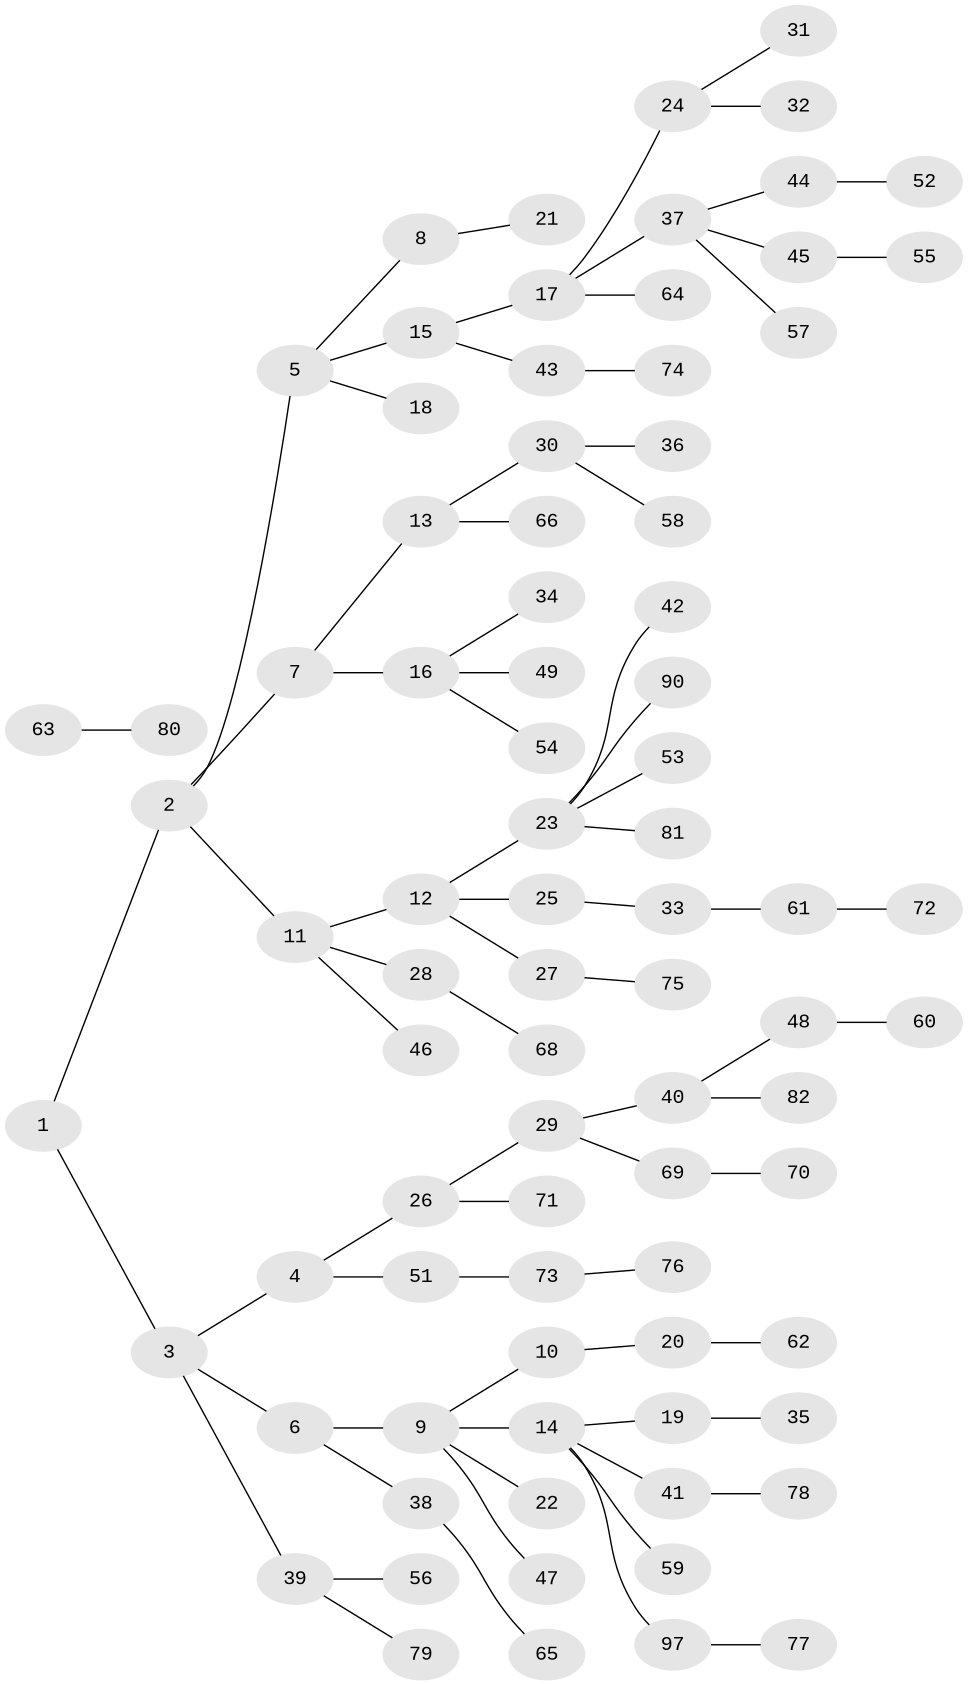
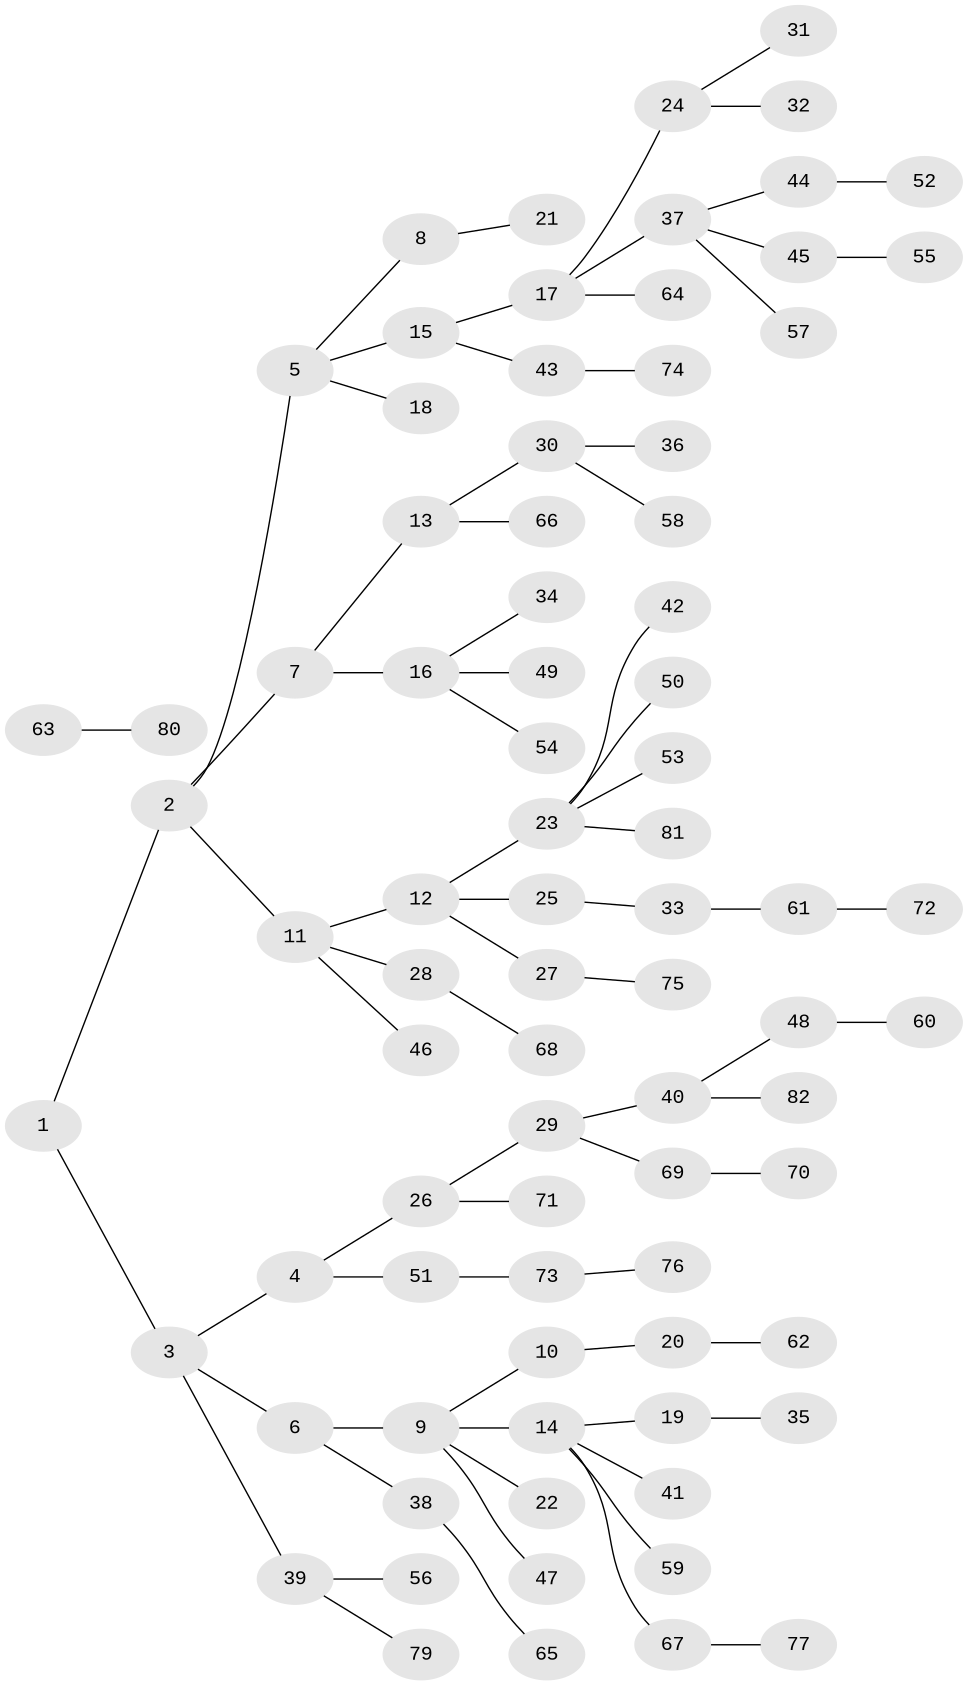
node "90": label "90" -> "50"
node "78": removed
node "97": label "97" -> "67"
